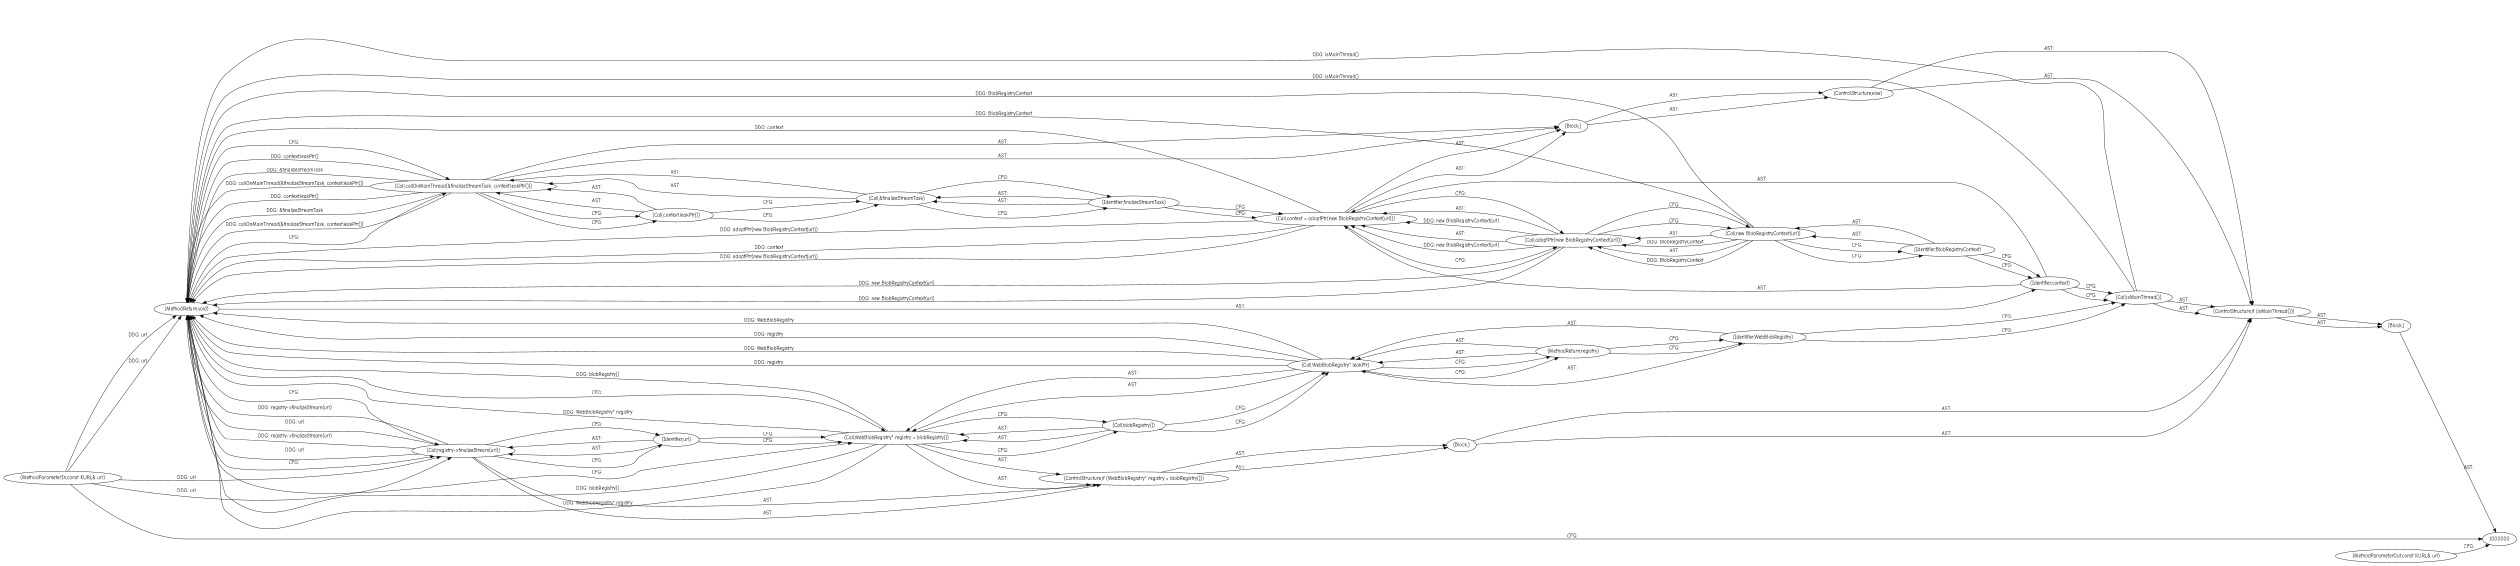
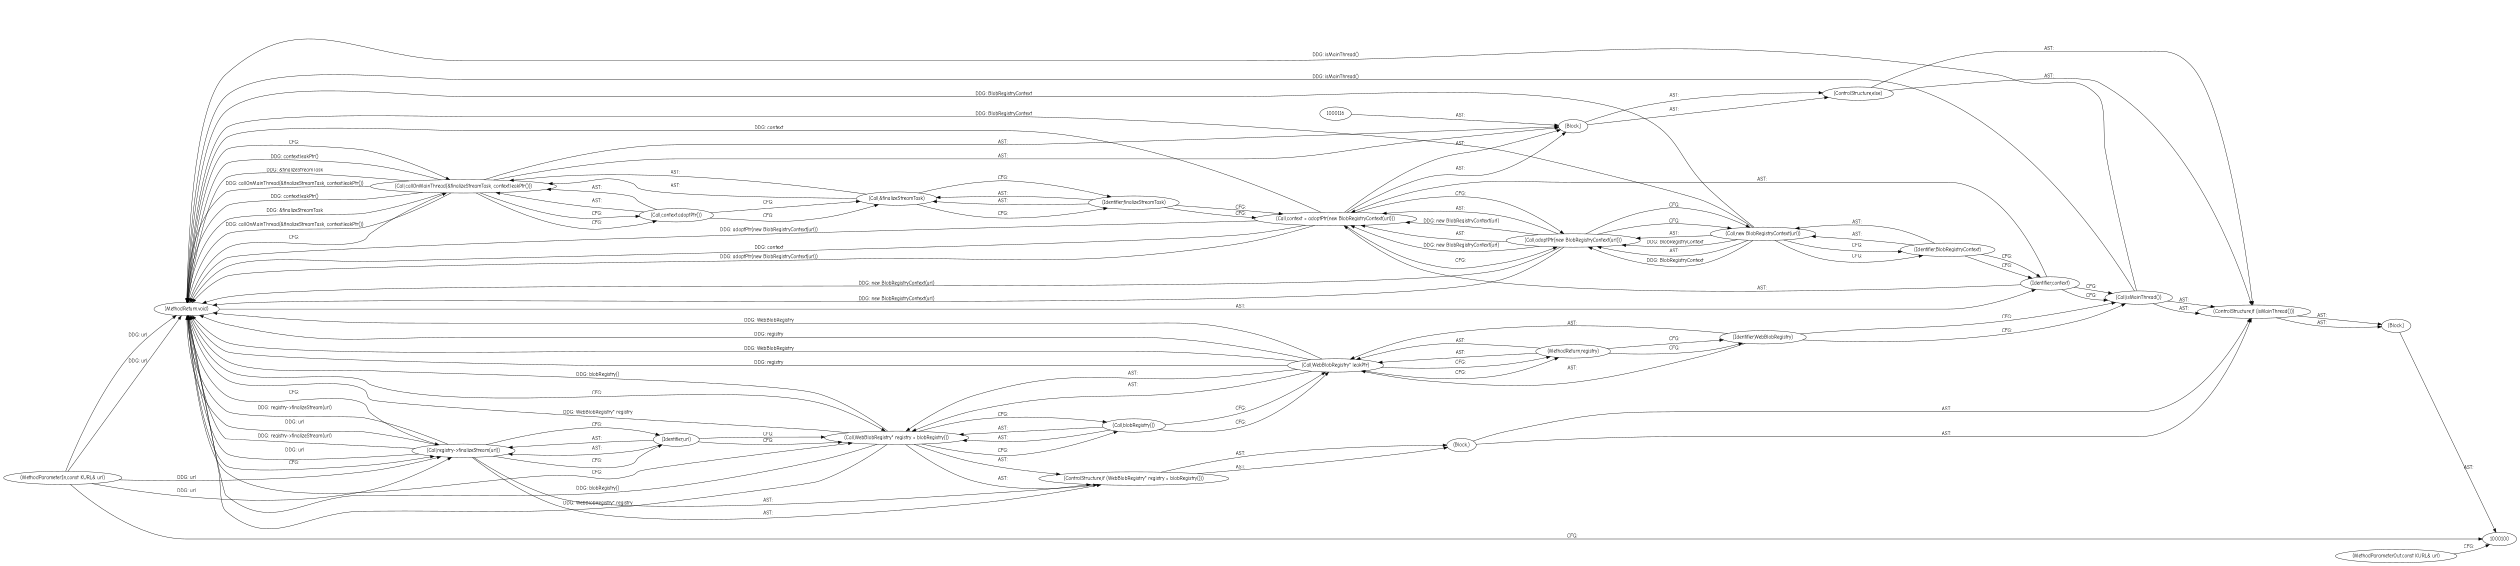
node "1000116": added
node "(Call,context.leakPtr())": label "(Call,context.leakPtr())" -> "(Call,context.adoptPtr())"
node "1000000": label "1000000" -> "1000100"
